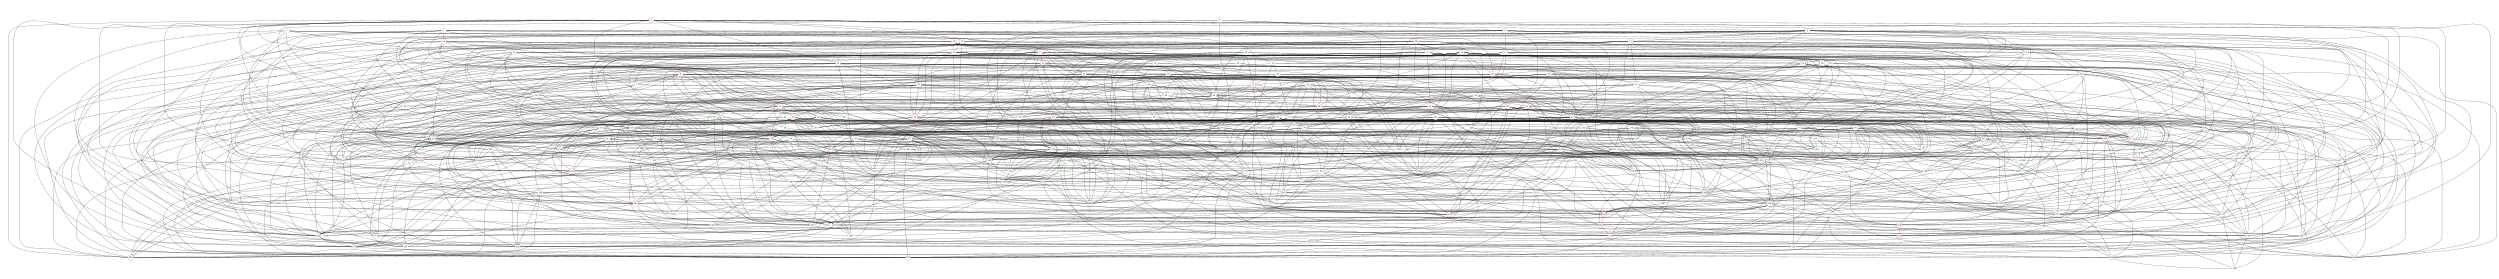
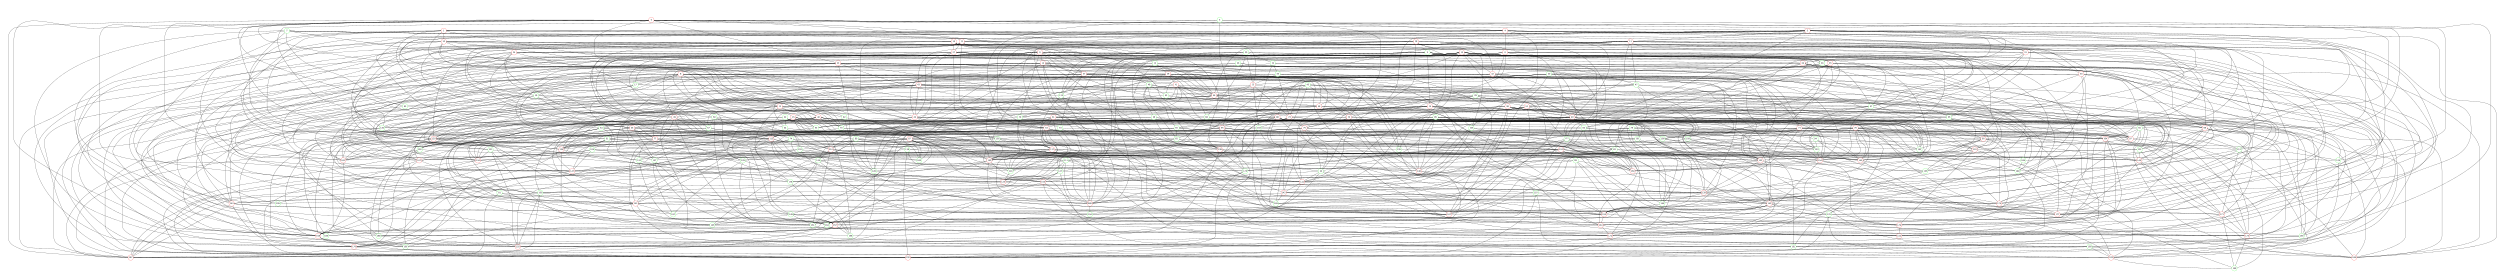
edge "34" -- "47": now "34" -- "37"
edge "62" -- "188": now "62" -- "187"
edge "157" -- "166": removed
